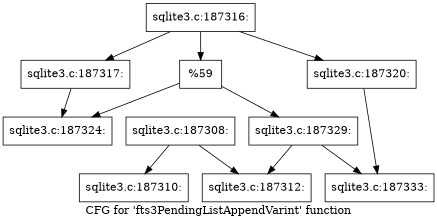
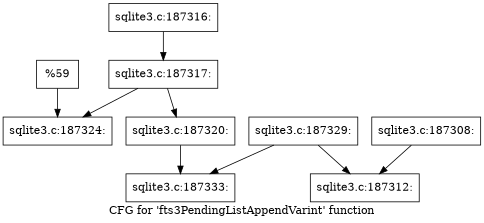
edge "sqlite3.c:187316:" -> "%59": removed
edge "sqlite3.c:187316:" -> "sqlite3.c:187320:": now "sqlite3.c:187317:" -> "sqlite3.c:187320:"
edge "%59" -> "sqlite3.c:187329:": removed
node "sqlite3.c:187310:": removed
